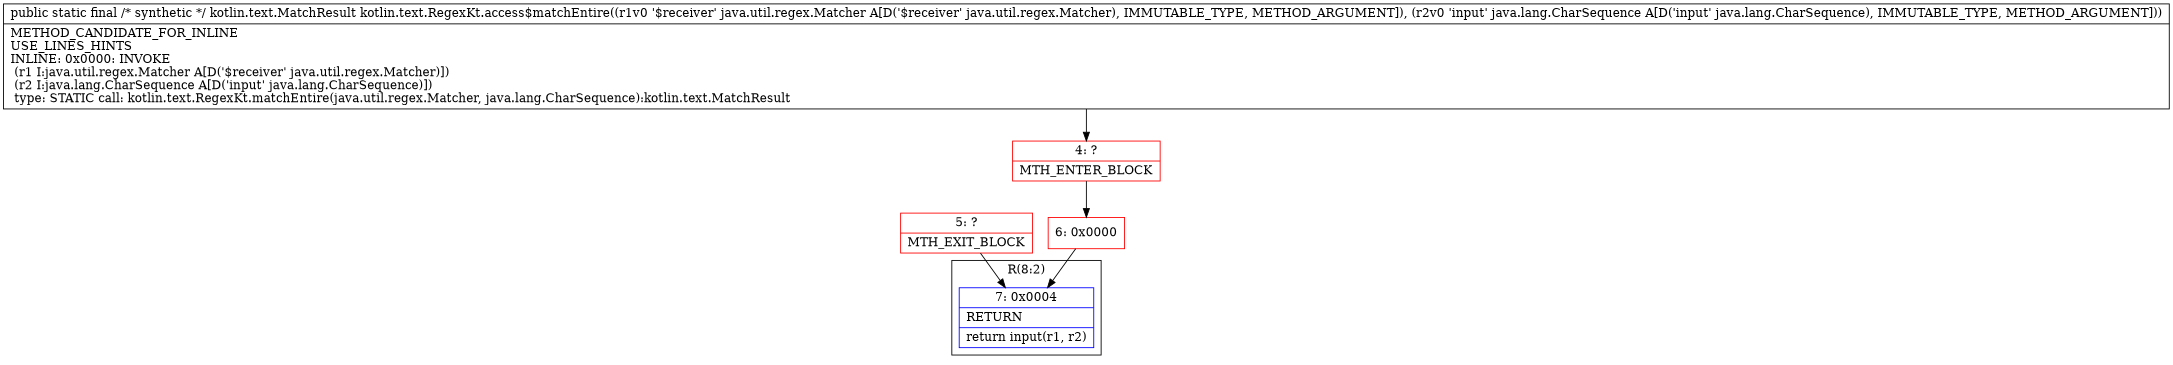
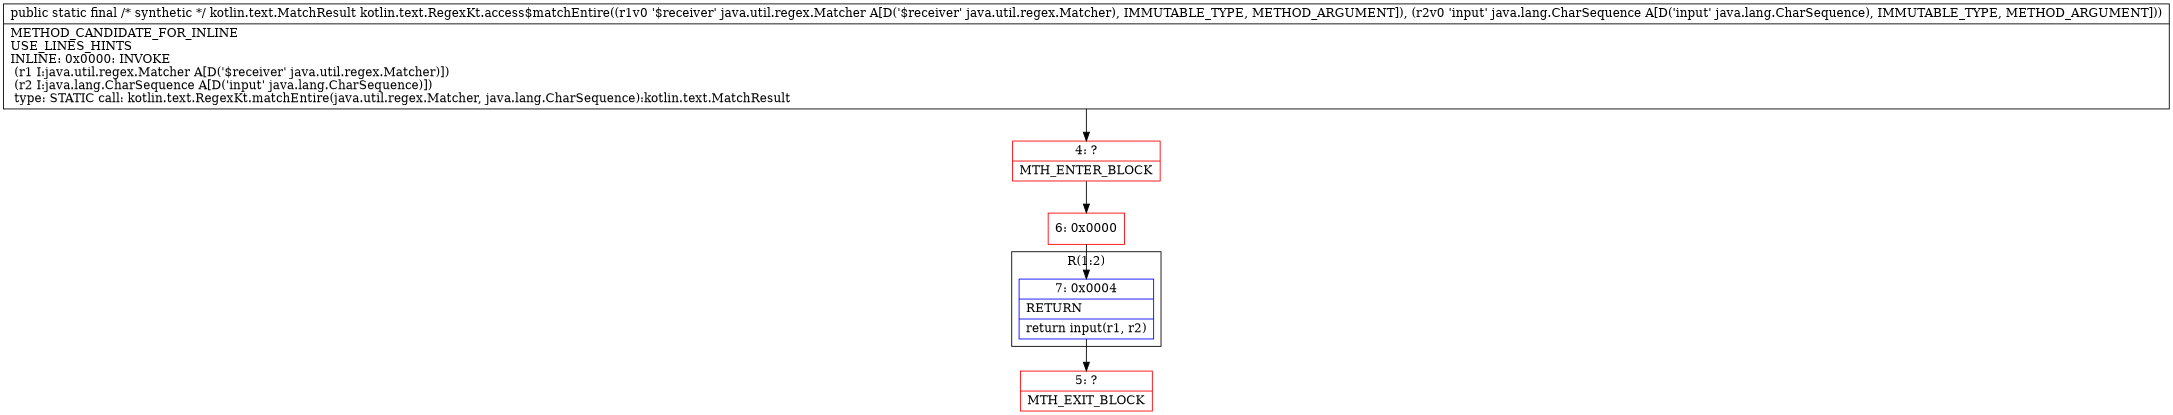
edge "5: ?" -> "7: 0x0004": reversed
cluster "R(8:2)": label "R(8:2)" -> "R(1:2)"
